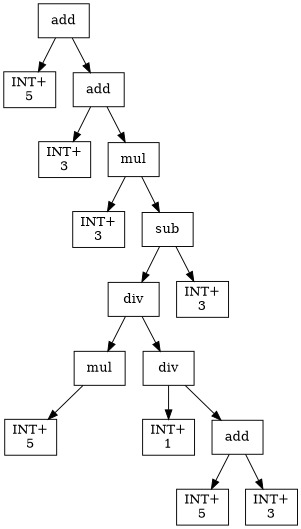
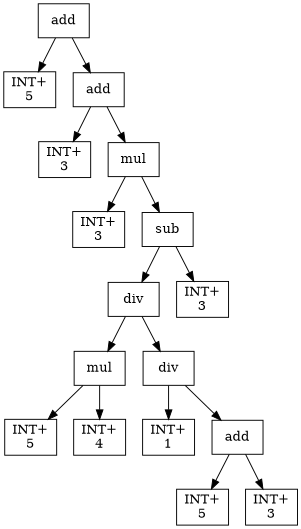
node "INT+ 4": added
